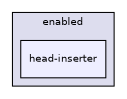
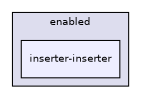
node "head-inserter": label "head-inserter" -> "inserter-inserter"
